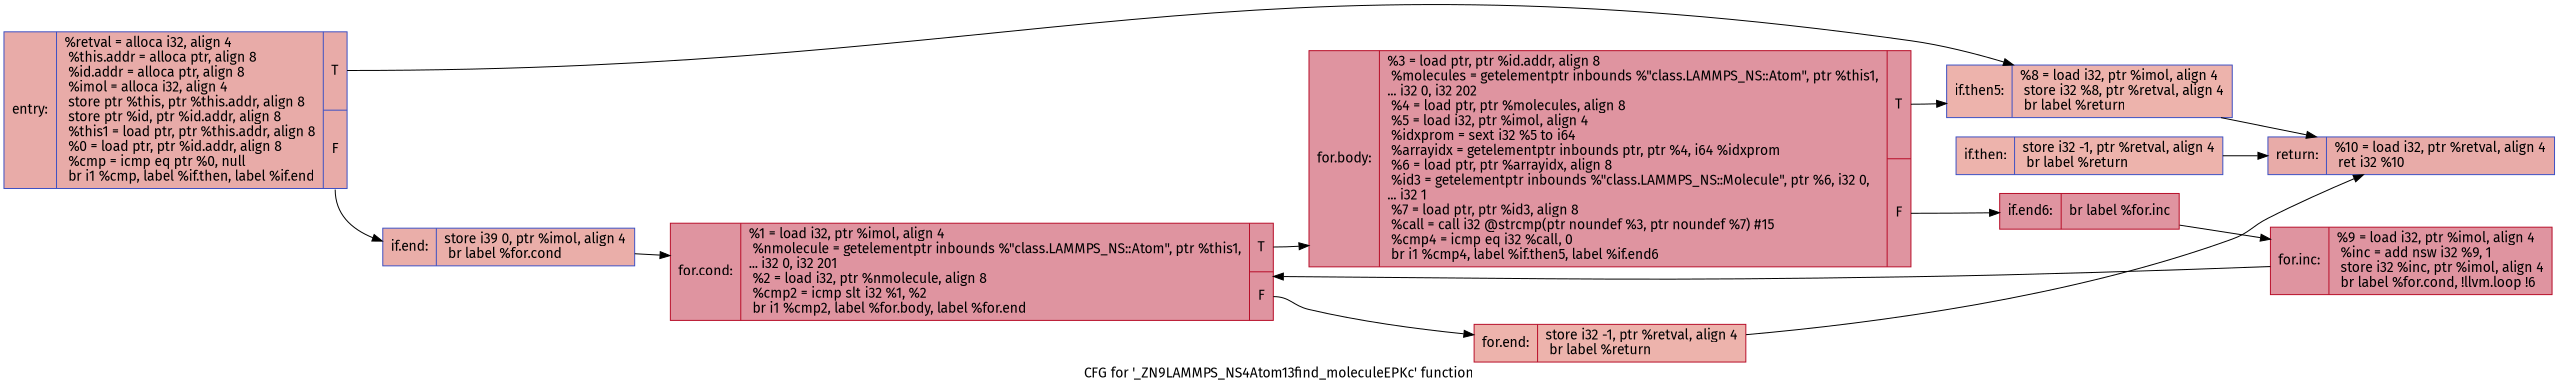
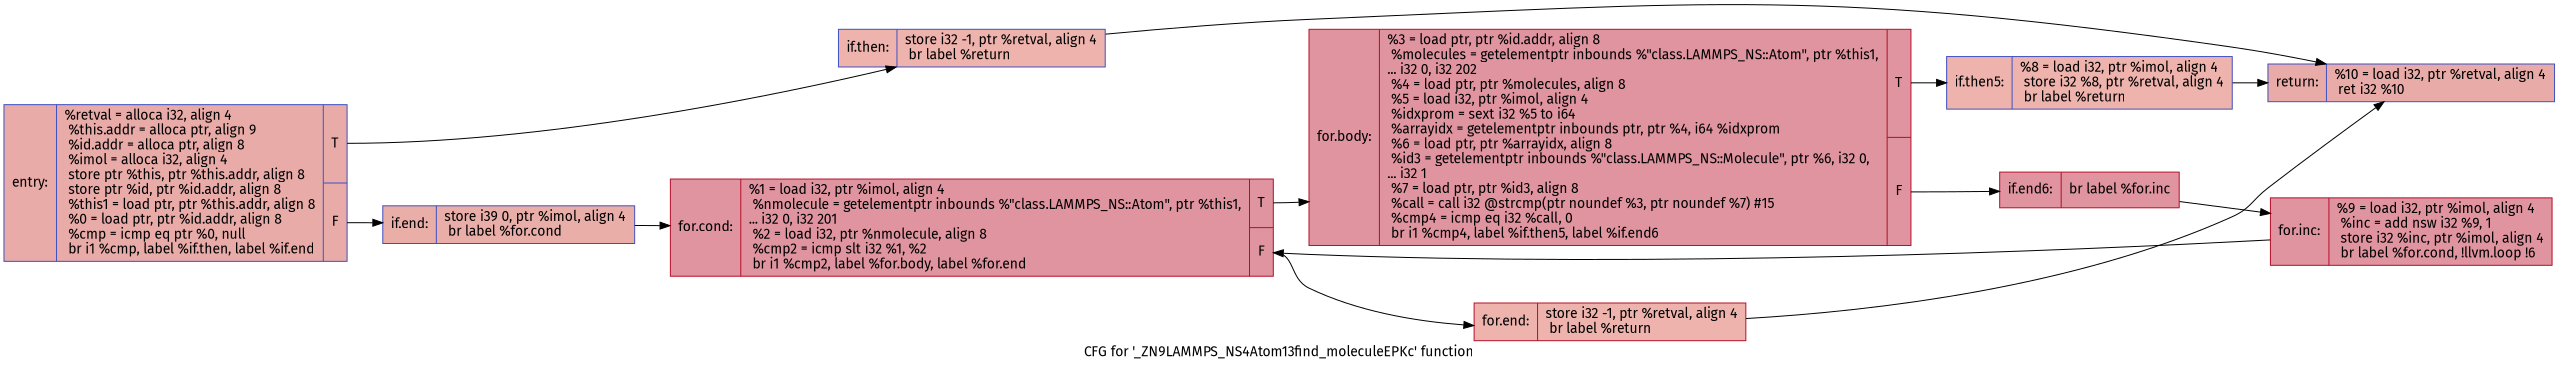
edge "entry:" -> "if.then5:": now "entry:" -> "if.then:"
node "entry:": text "%this.addr = alloca ptr, align 8" -> "%this.addr = alloca ptr, align 9"
